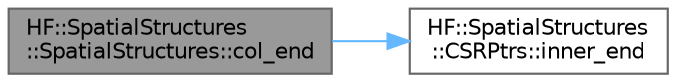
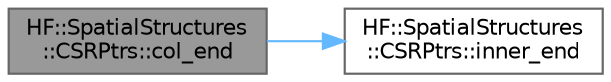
node "HF::SpatialStructures ::SpatialStructures::col_end": label "HF::SpatialStructures ::SpatialStructures::col_end" -> "HF::SpatialStructures ::CSRPtrs::col_end"
